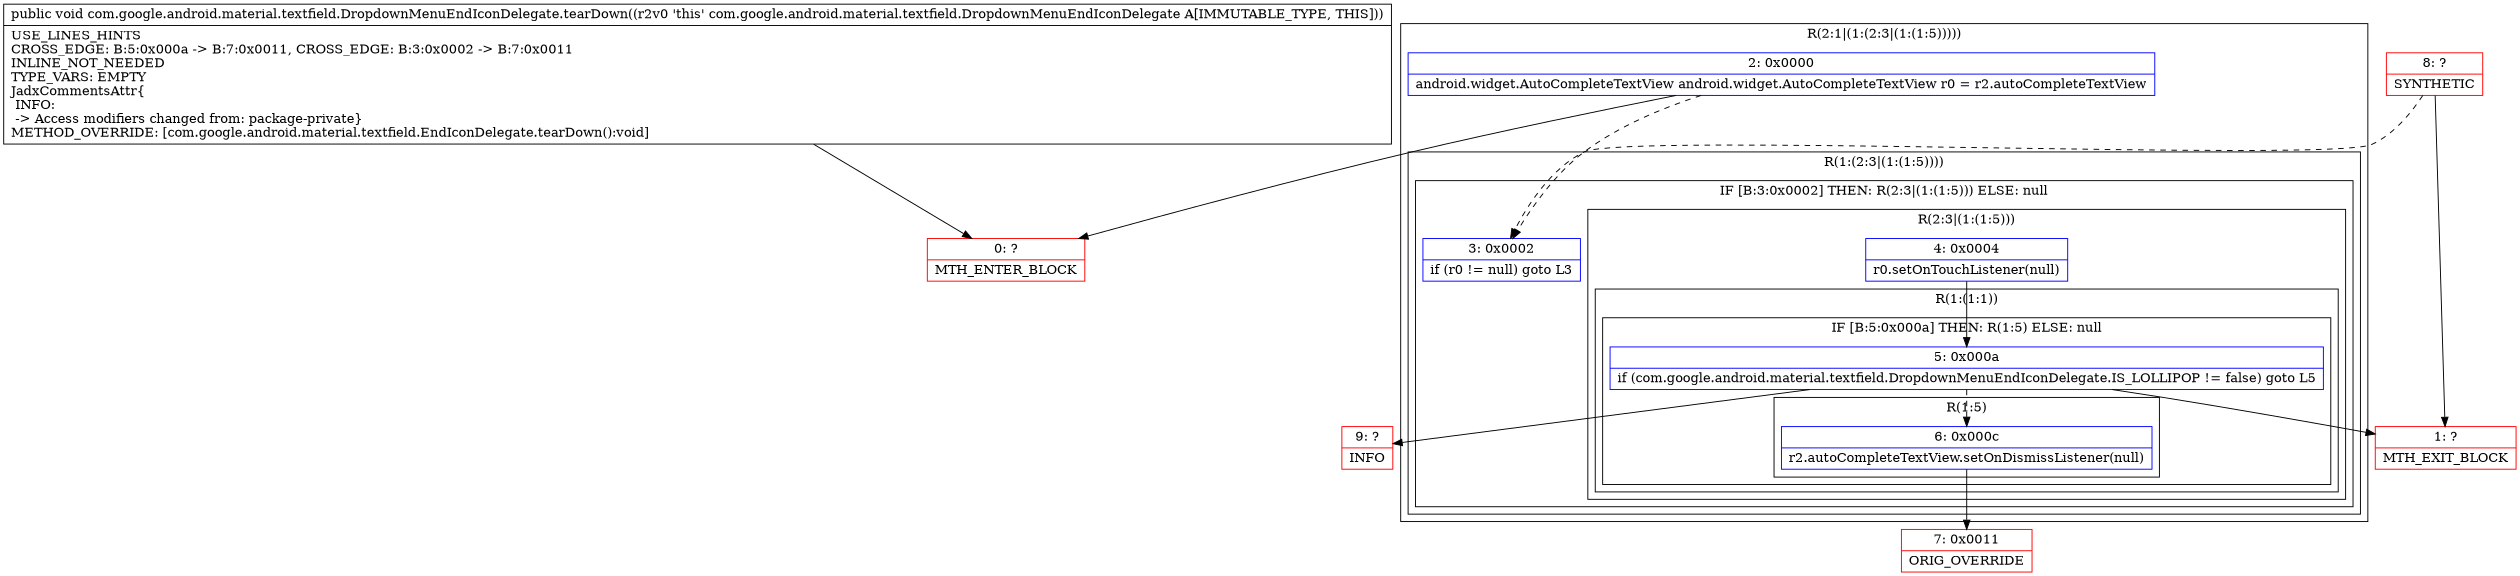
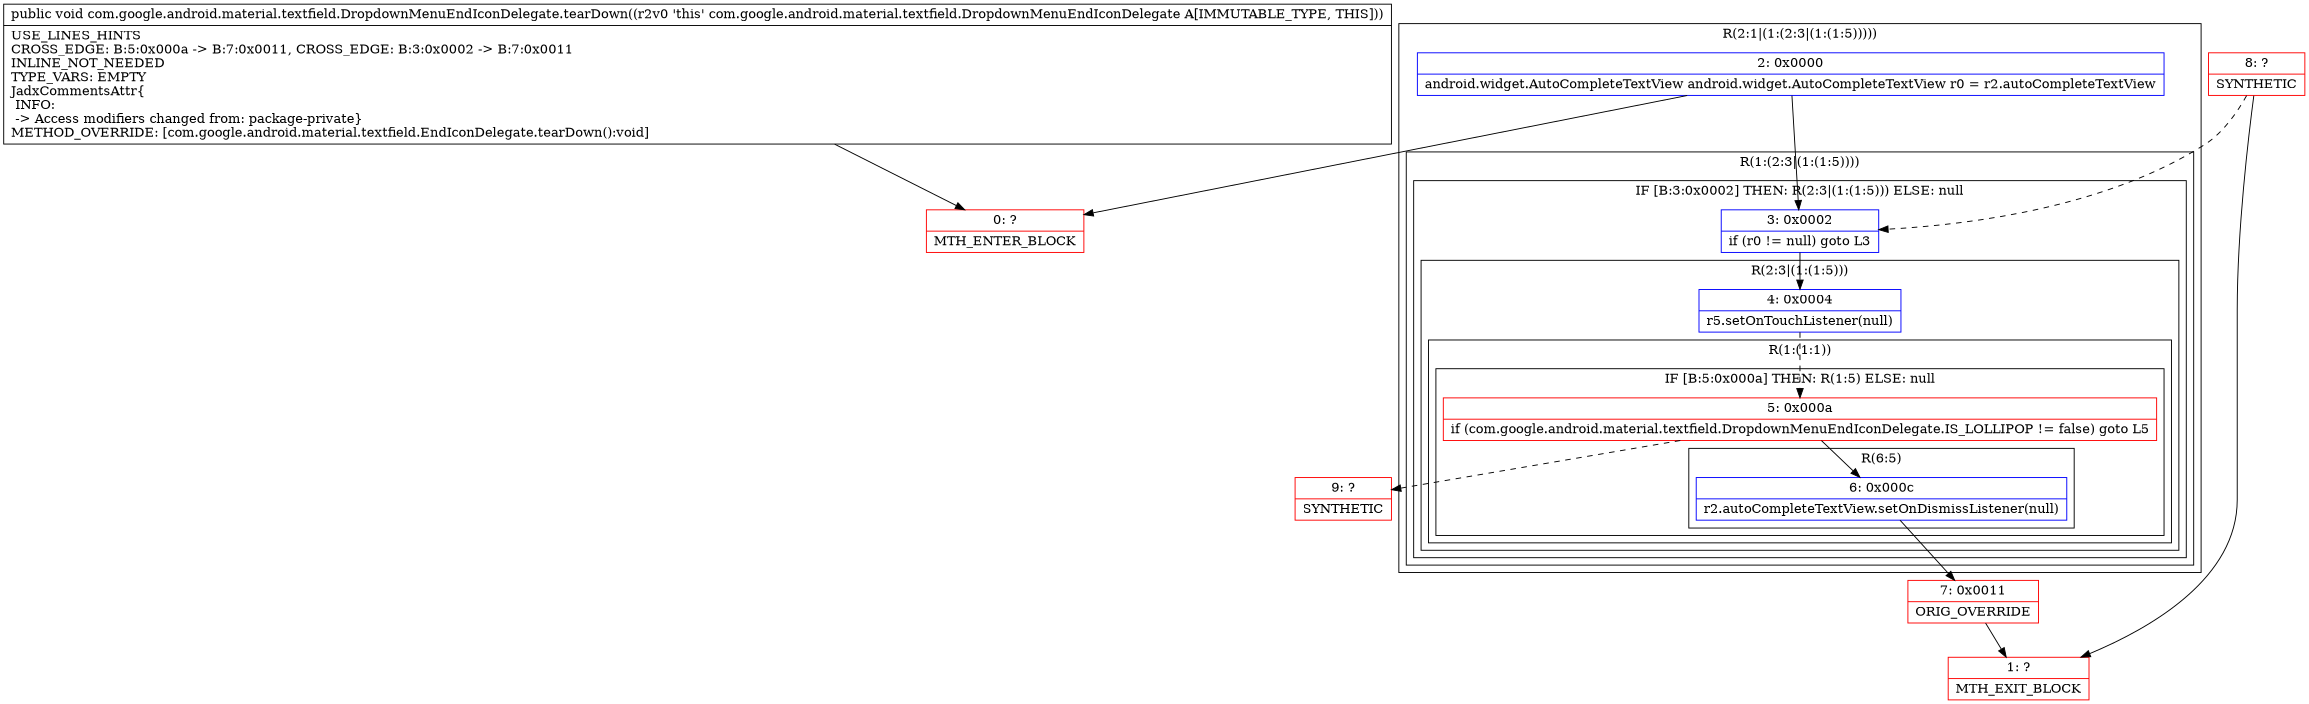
edge "2: 0x0000" -> "3: 0x0002": style dashed -> solid
edge "3: 0x0002" -> "4: 0x0004": added
node "4: 0x0004": text "r0.setOnTouchListener(null)" -> "r5.setOnTouchListener(null)"
edge "4: 0x0004" -> "5: 0x000a": style solid -> dashed
node "5: 0x000a": color blue -> red
edge "5: 0x000a" -> "6: 0x000c": style dashed -> solid
cluster "R(1:5)": label "R(1:5)" -> "R(6:5)"
edge "5: 0x000a" -> "1: ?": now "7: 0x0011" -> "1: ?"
edge "5: 0x000a" -> "9: ?": style solid -> dashed
node "9: ?": text "INFO" -> "SYNTHETIC"
